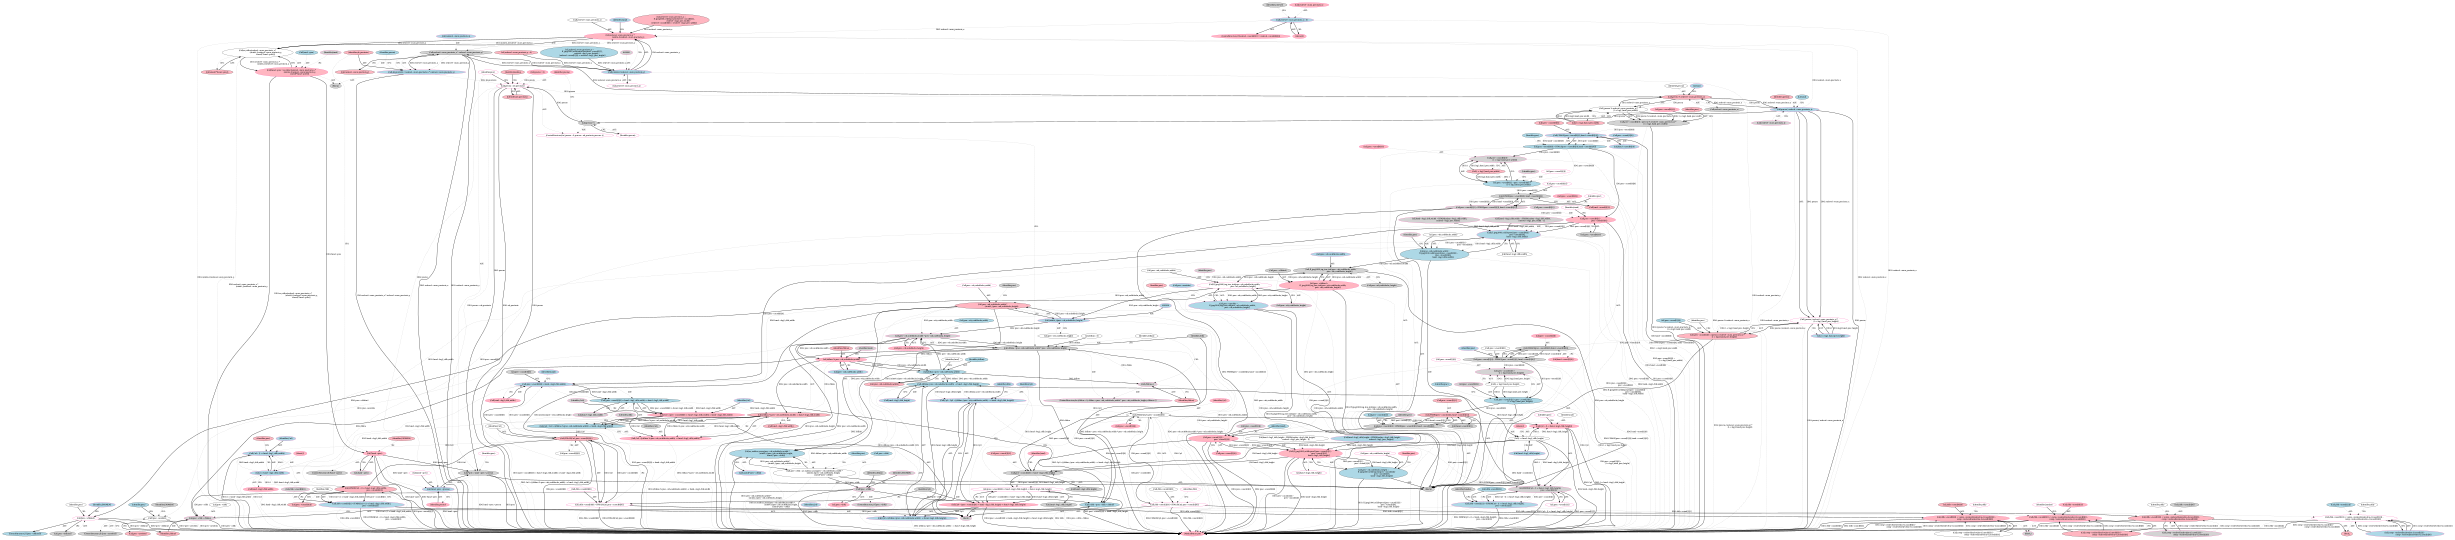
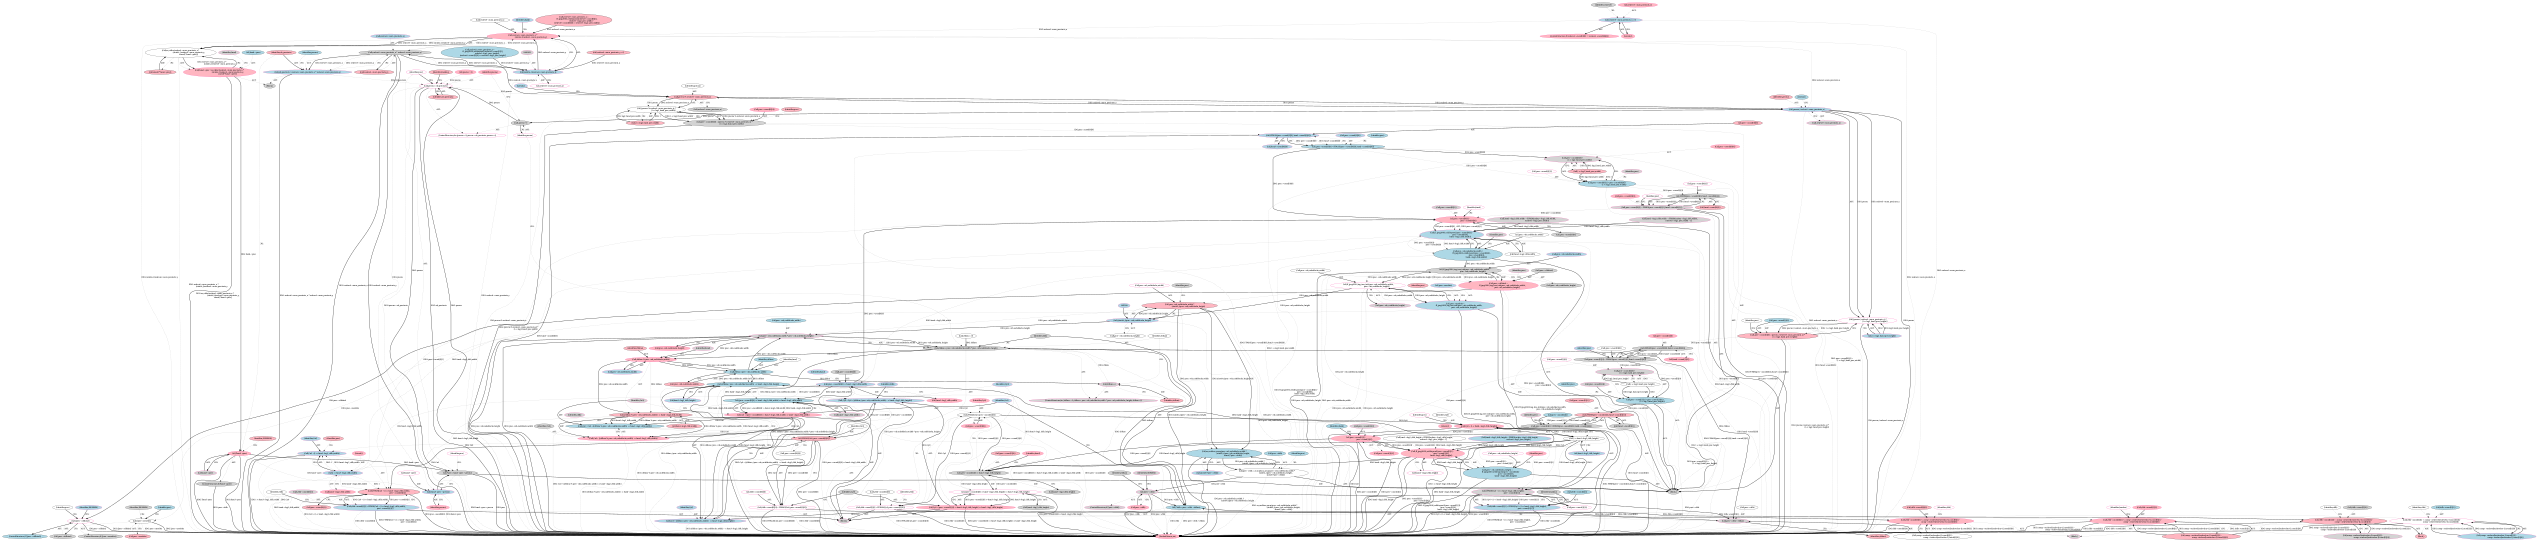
edge "(Call,prec->coord[0][1] - prec->coord[0][0])" -> "(Call,prec->coord[0][0] >> band->log2_cblk_width)": reversed
edge "(Call,prec->cblk + cblkno)" -> "(MethodReturn,int)": now "(ControlStructure,if (!band->prec))" -> "(MethodReturn,int)"
